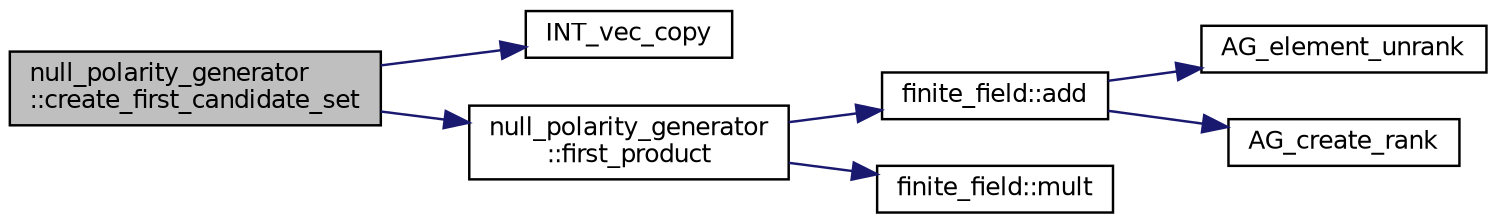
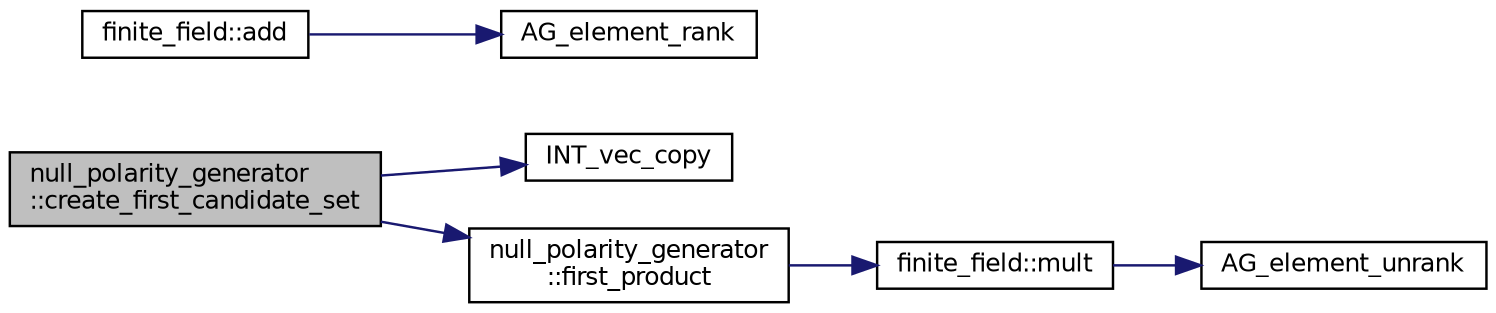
edge "finite_field::add" -> "AG_element_unrank": now "finite_field::mult" -> "AG_element_unrank"
edge "null_polarity_generator ::first_product" -> "finite_field::add": removed
node "AG_create_rank": label "AG_create_rank" -> "AG_element_rank"
